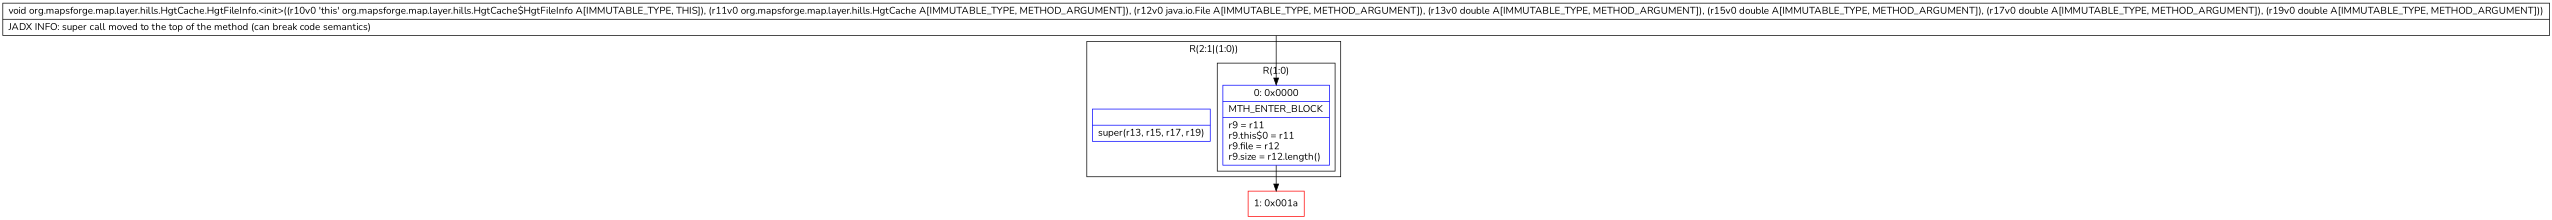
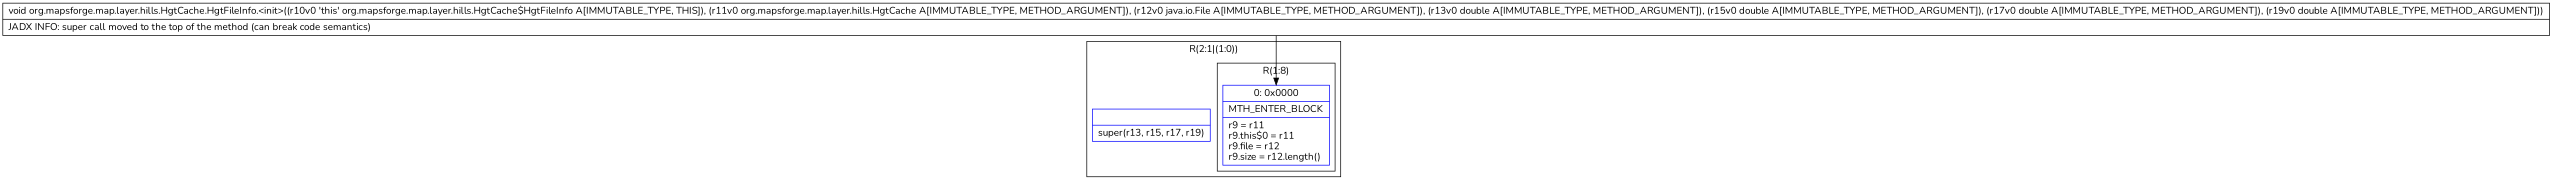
cluster "R(1:0)": label "R(1:0)" -> "R(1:8)"
node "1: 0x001a": removed
